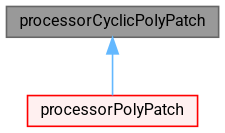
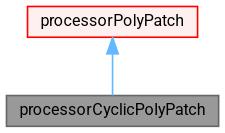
edge "processorPolyPatch" -> "processorCyclicPolyPatch": reversed
